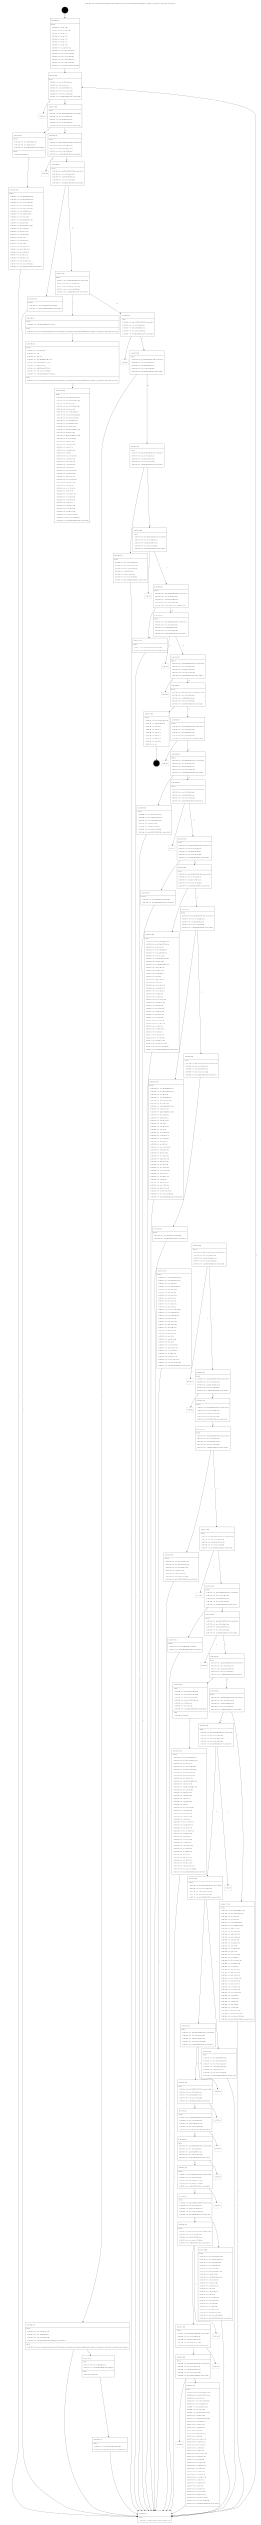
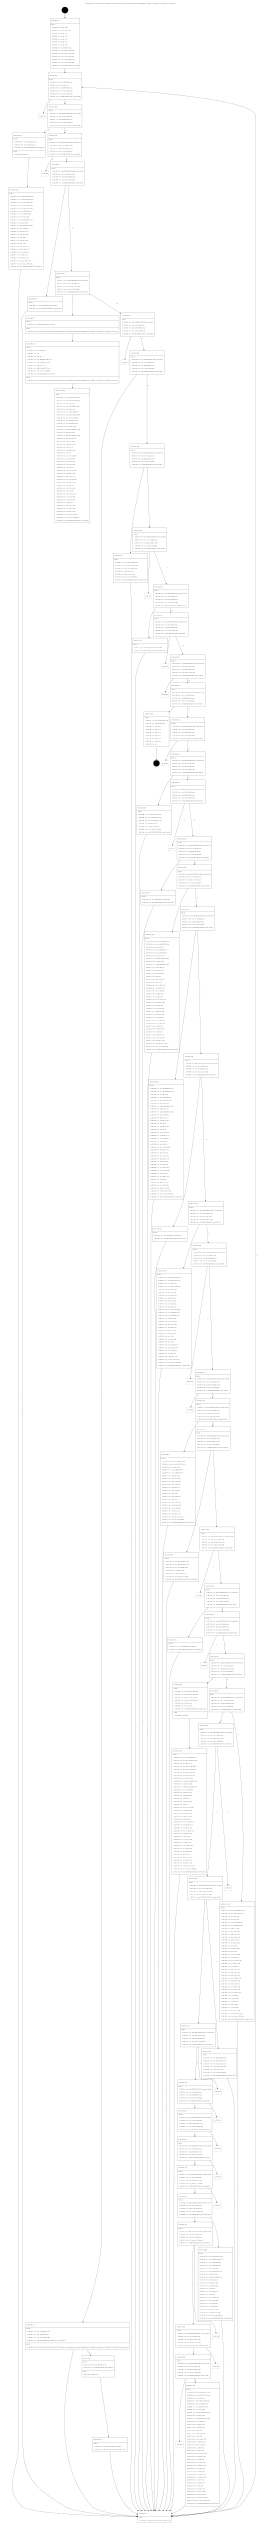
node "0x4016a1 [25]": added
node "0x401af6 [83]": added
